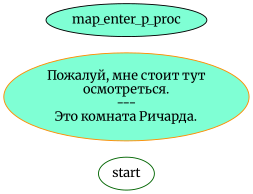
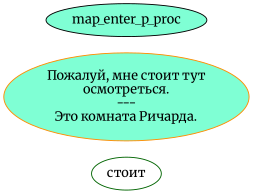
node "start": label "start" -> "стоит"
